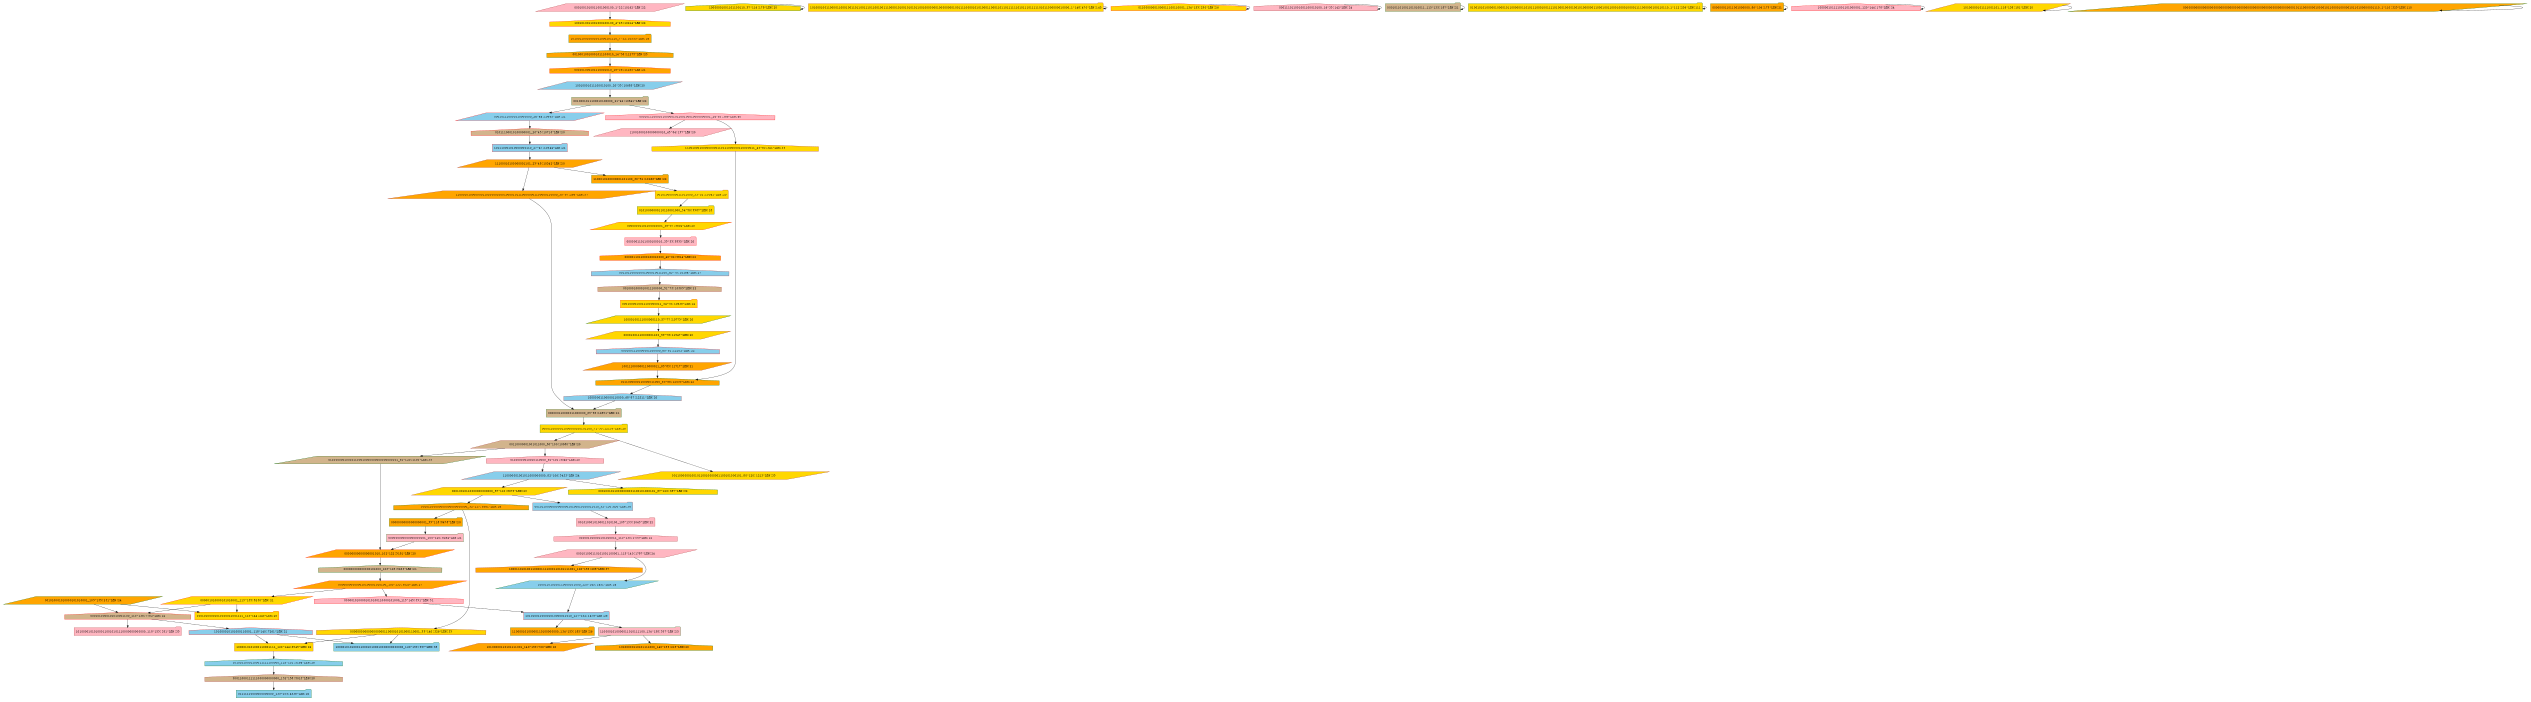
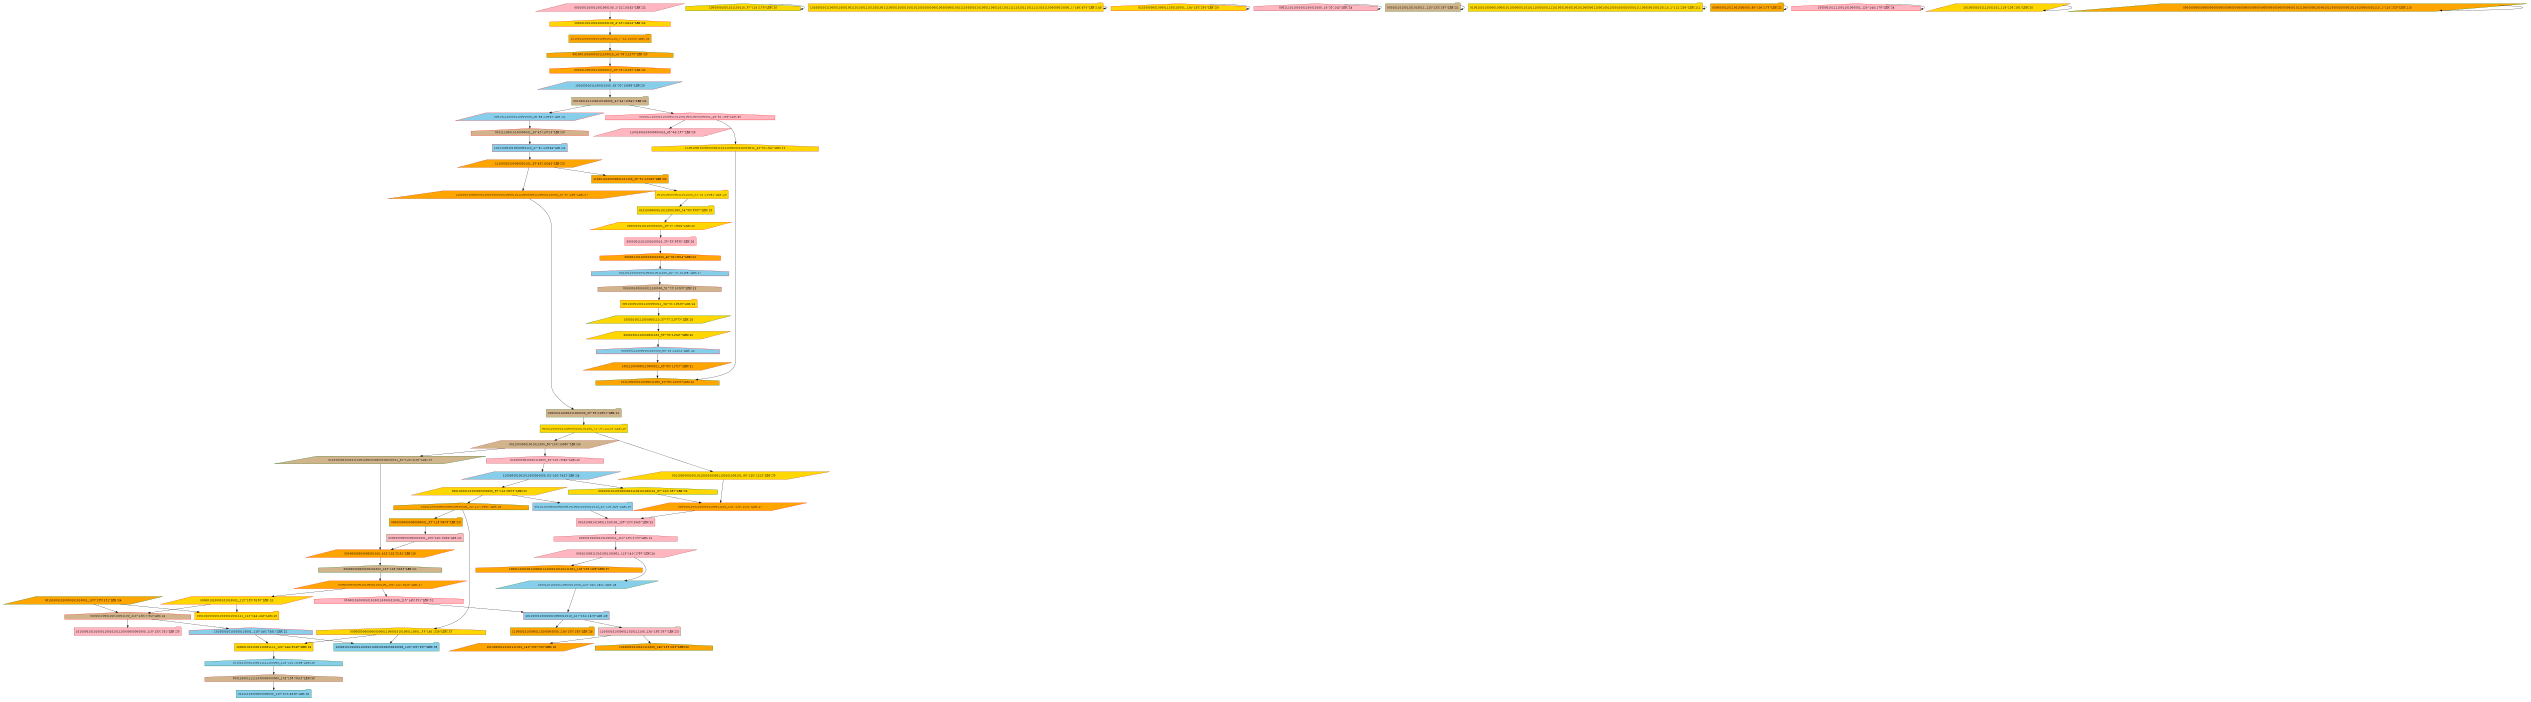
node "10000001100000110000_68-87:12311-LEN:20": removed
node "000000110010100010100011010_101-130:1531-LEN:27": added
